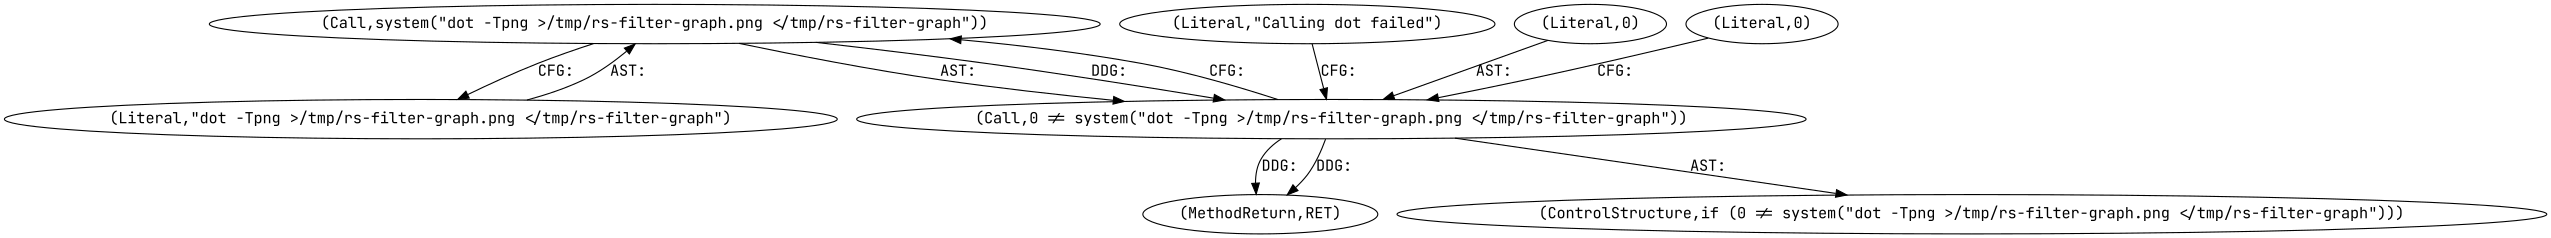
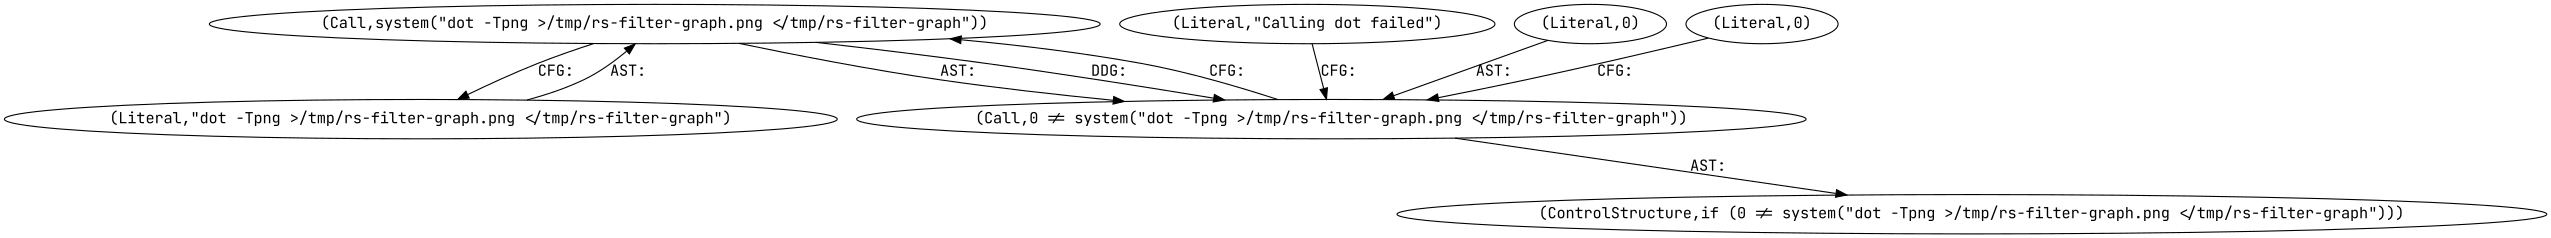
node "(MethodReturn,RET)": removed
